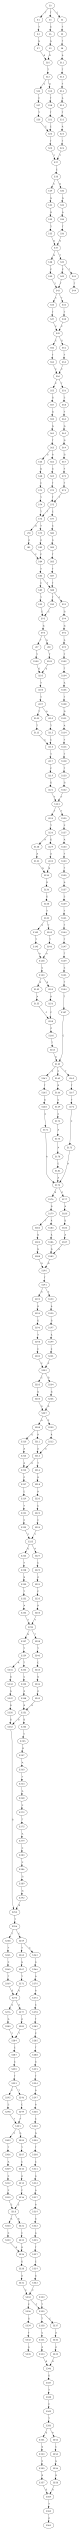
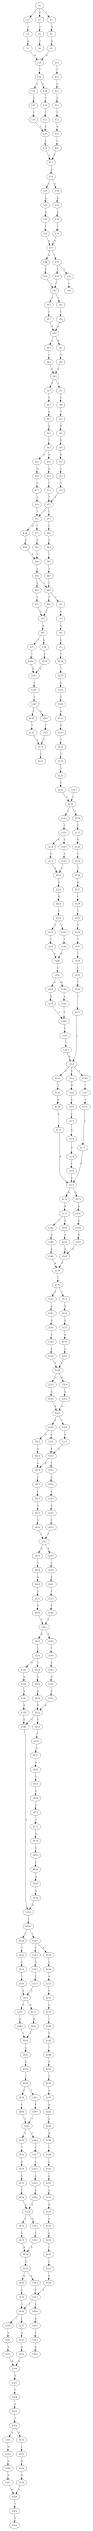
edge "S8" -> "S11": removed, label "A"
node "S119": removed
node "S330": added
